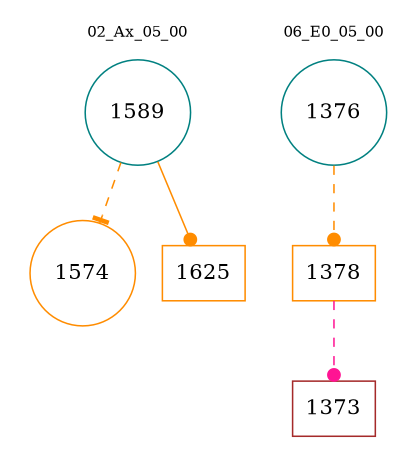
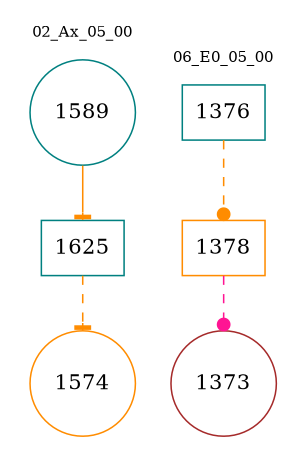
node "1376": shape circle -> box
edge "1589" -> "1574": now "1625" -> "1574"
edge "1589" -> "1625": arrowhead dot -> tee
node "1625": color darkorange -> teal
node "1373": shape box -> circle
